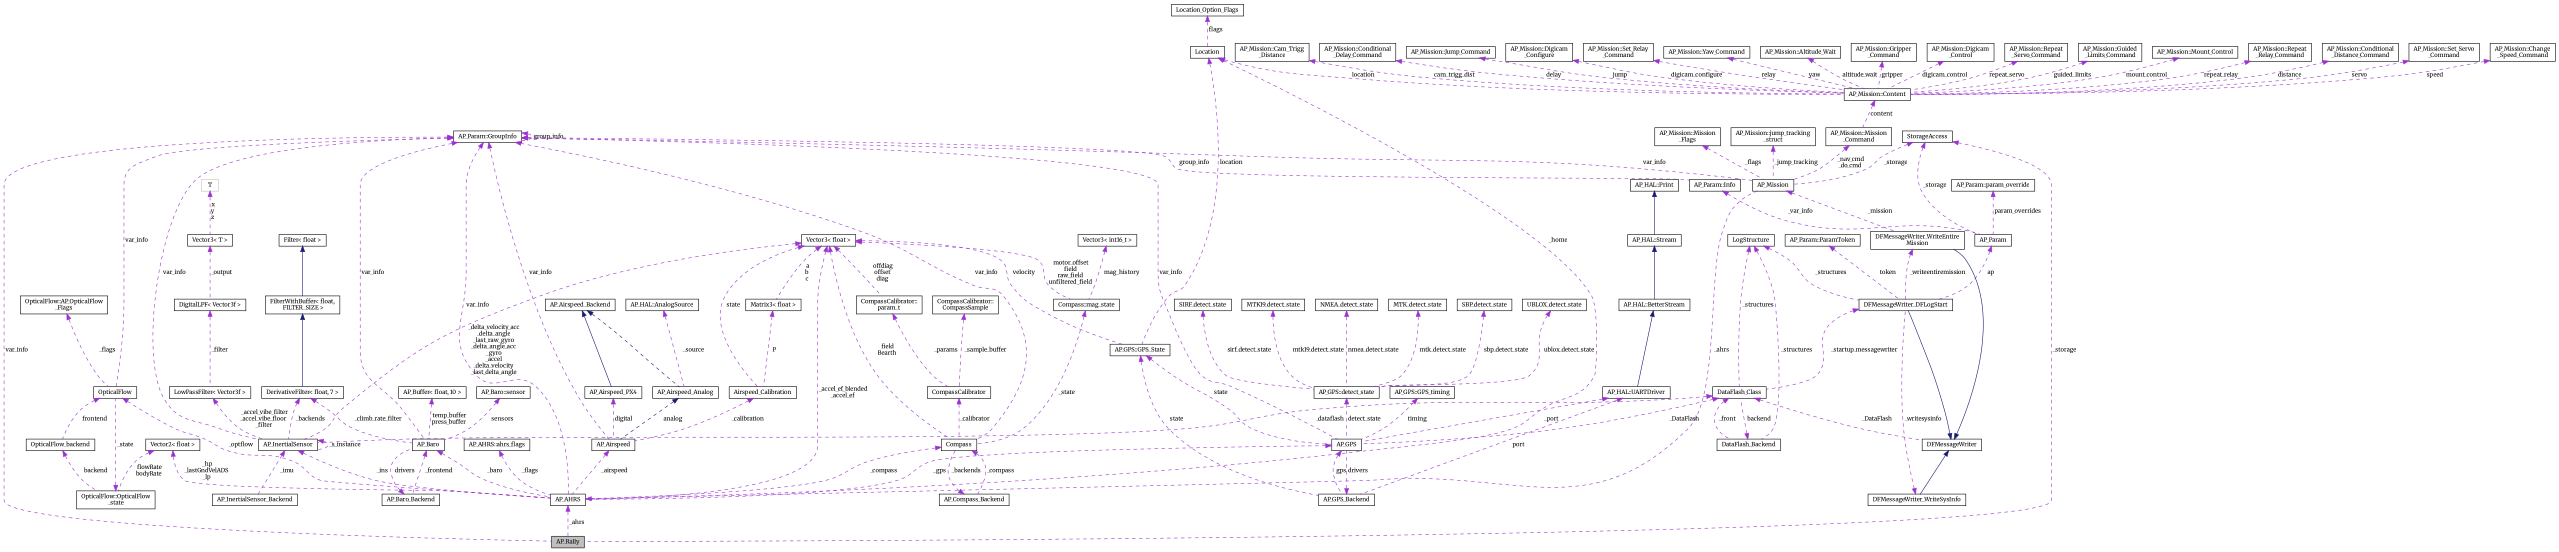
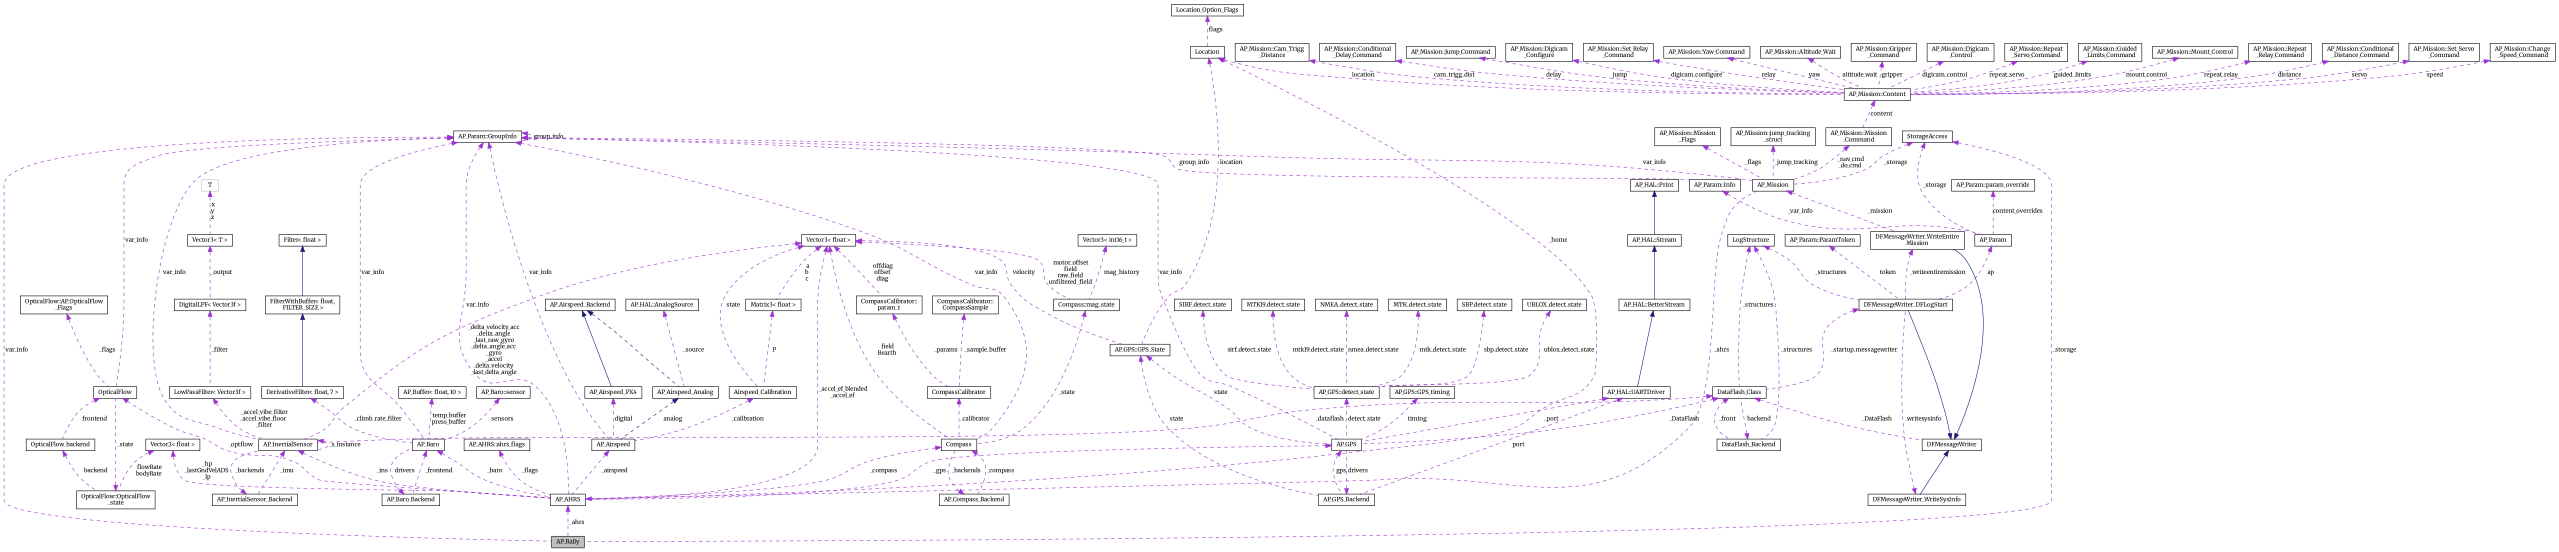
edge "AP_Param" -> "AP_Param::param_override": label " param_overrides" -> " content_overrides"
edge "AP_InertialSensor" -> "DerivativeFilter< float, 7 >": now "AP_InertialSensor" -> "AP_InertialSensor_Backend"
